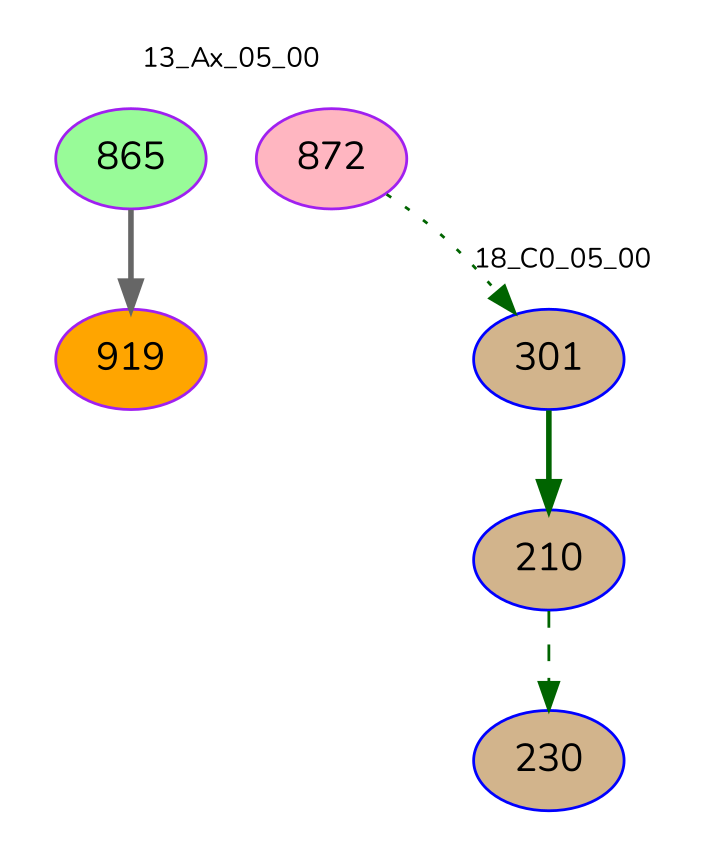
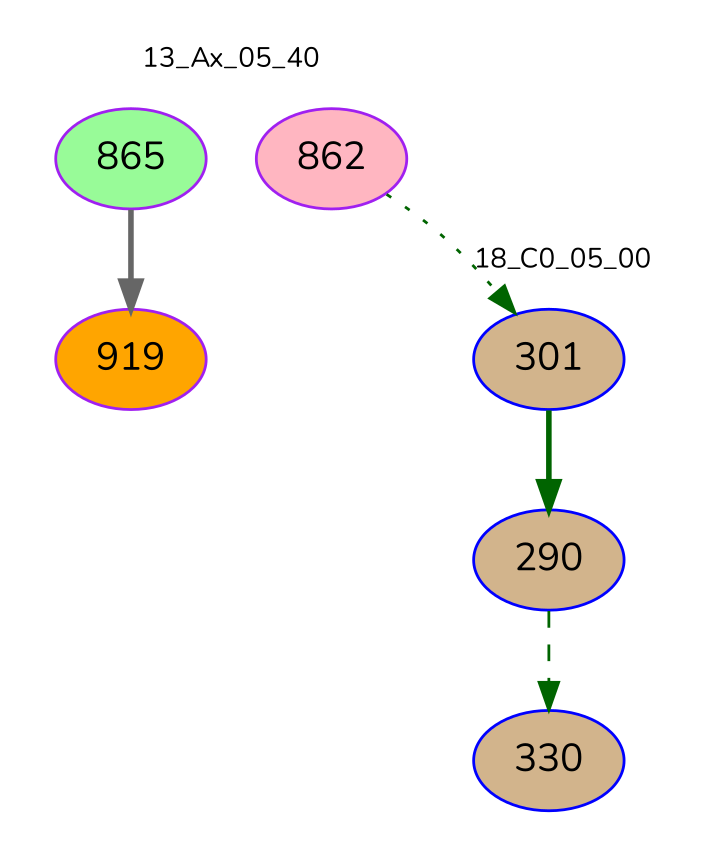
cluster "13_Ax_05_00": label "13_Ax_05_00" -> "13_Ax_05_40"
node "872": label "872" -> "862"
node "210": label "210" -> "290"
node "230": label "230" -> "330"
